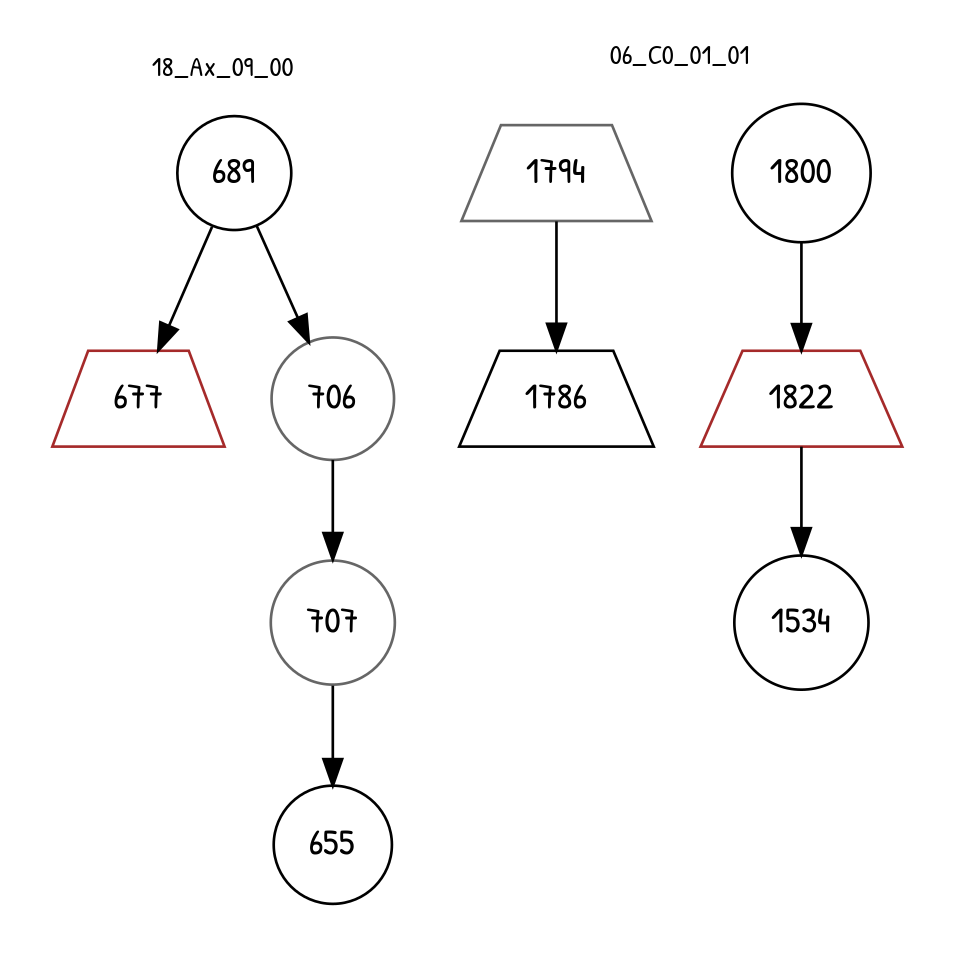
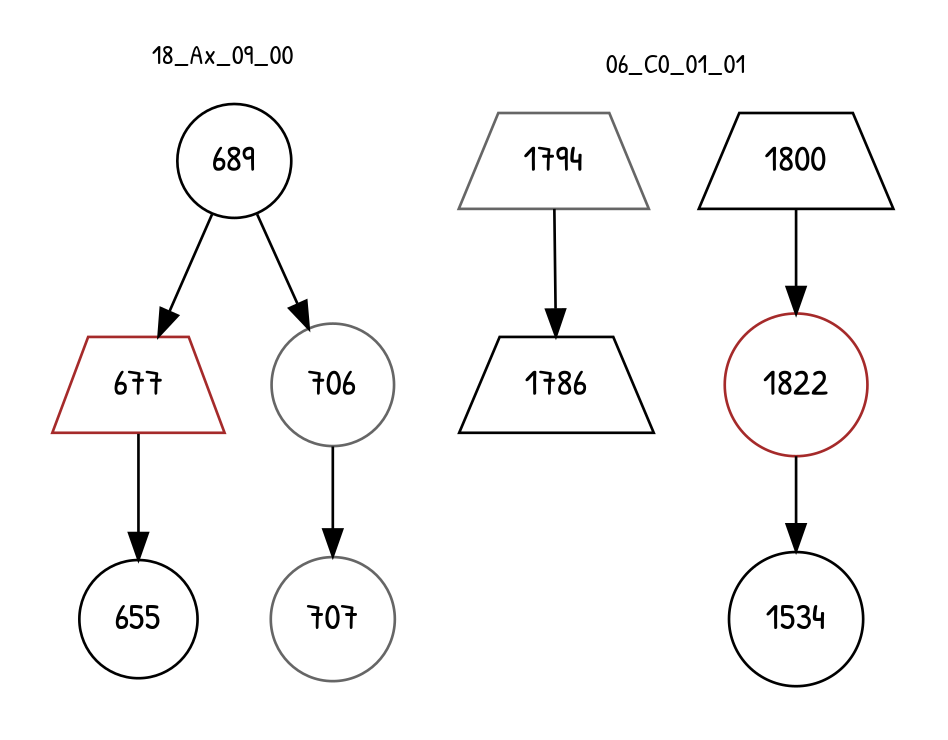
node "1800": shape circle -> trapezium
node "1822": shape trapezium -> circle
edge "707" -> "655": now "677" -> "655"
